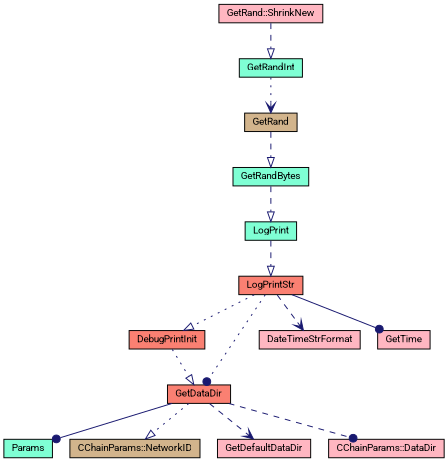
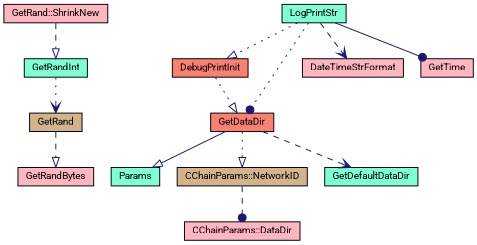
node "GetRandBytes": fillcolor aquamarine -> lightpink
node "LogPrint": removed
node "LogPrintStr": fillcolor salmon -> aquamarine
edge "GetDataDir" -> "CChainParams::DataDir": now "CChainParams::NetworkID" -> "CChainParams::DataDir"
edge "GetDataDir" -> "Params": arrowhead dot -> onormal
node "GetDefaultDataDir": fillcolor lightpink -> aquamarine
